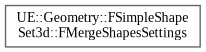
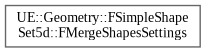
node "UE::Geometry::FSimpleShape Set3d::FMergeShapesSettings": label "UE::Geometry::FSimpleShape Set3d::FMergeShapesSettings" -> "UE::Geometry::FSimpleShape Set5d::FMergeShapesSettings"
